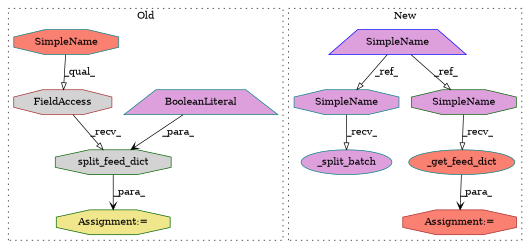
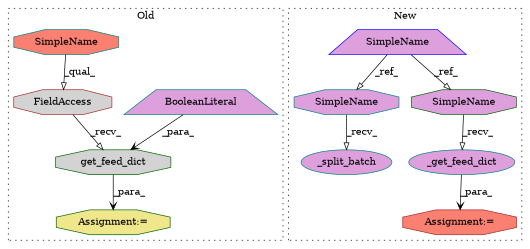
node "split_feed_dict": label "split_feed_dict" -> "get_feed_dict"
node "_get_feed_dict": fillcolor salmon -> plum
